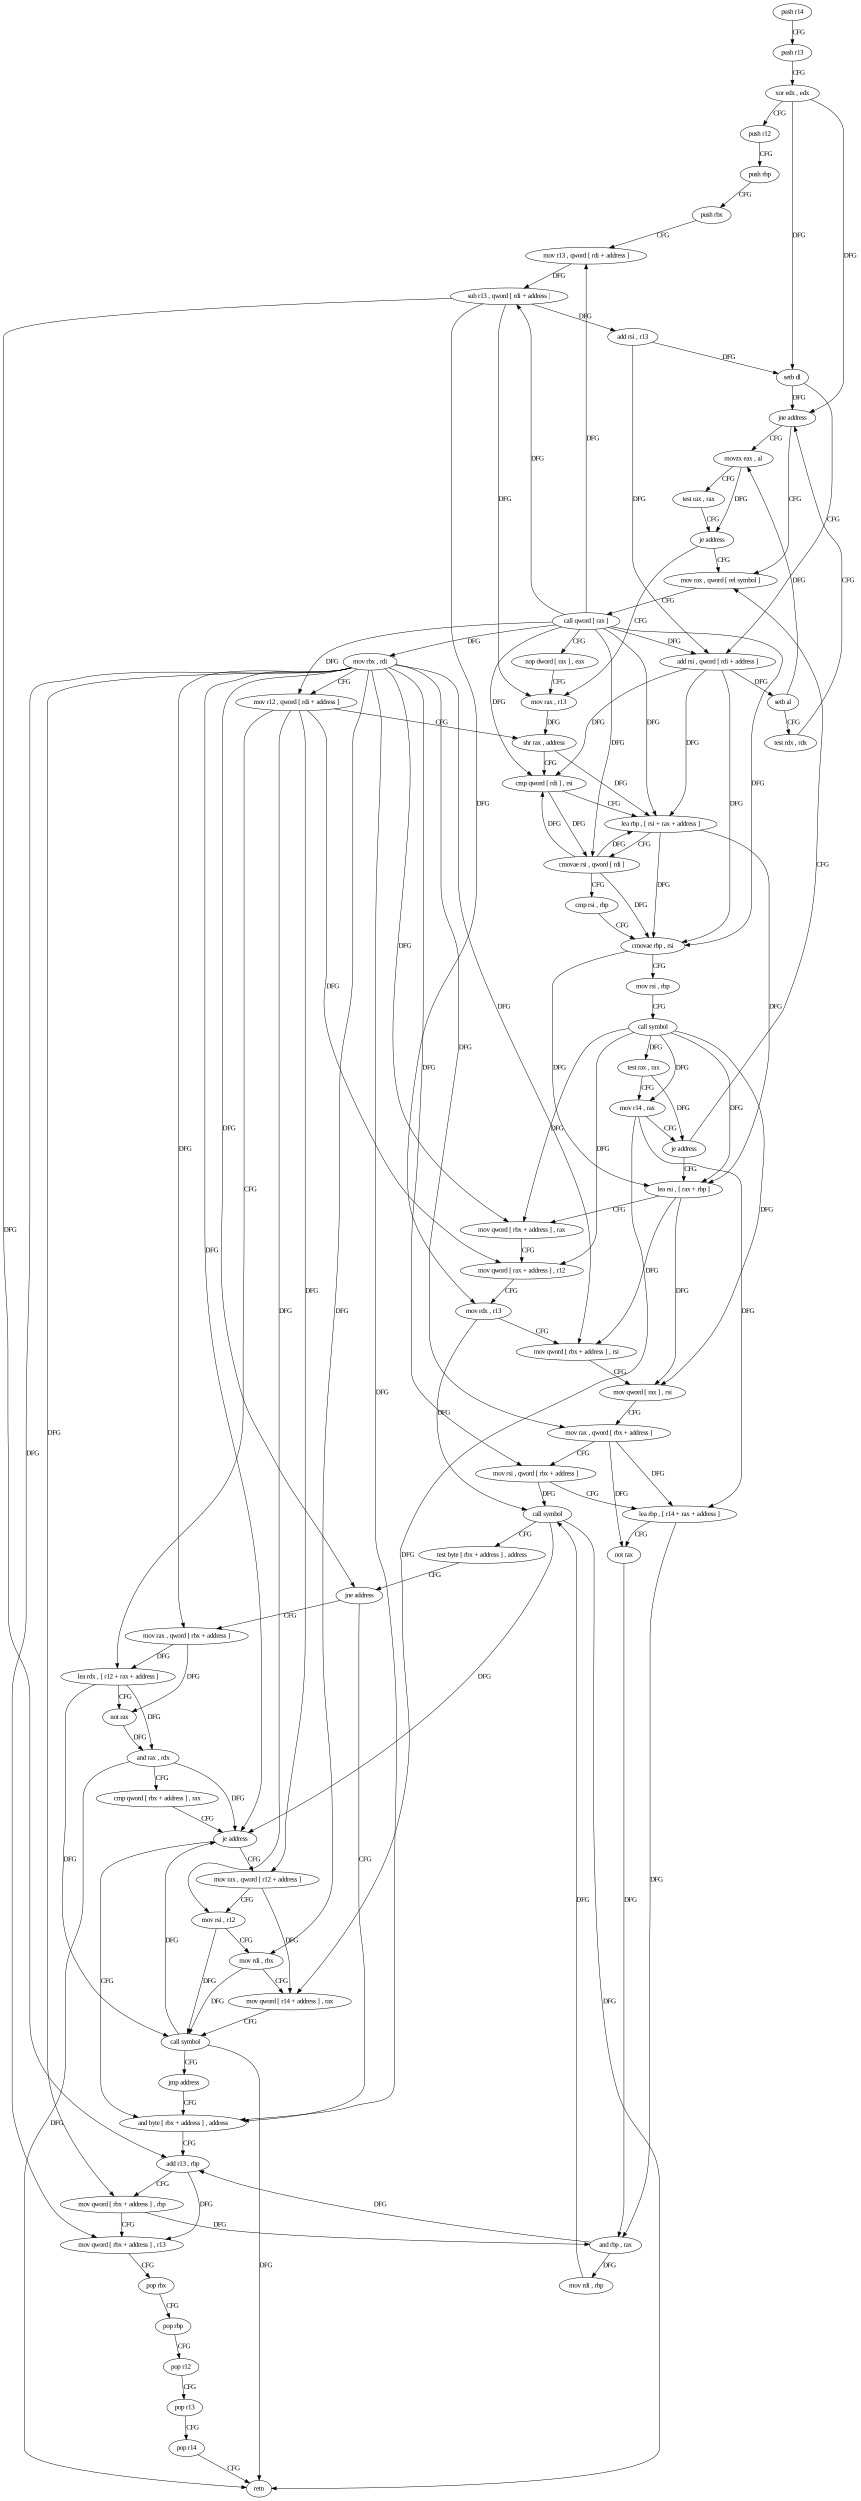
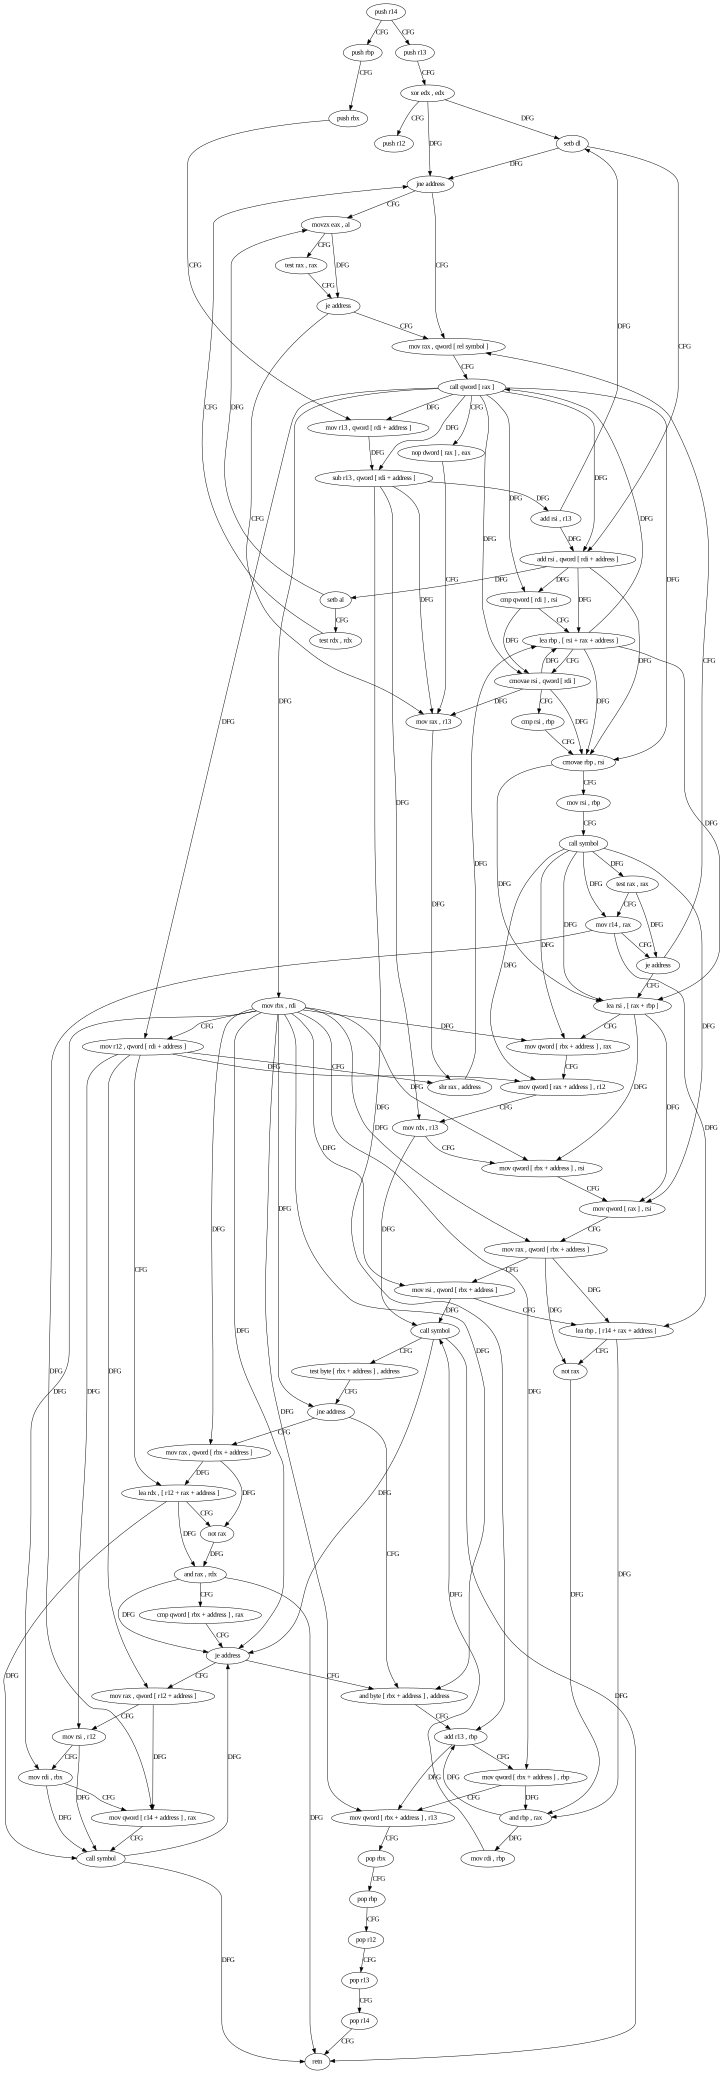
edge "push r12" -> "push rbp": now "push r14" -> "push rbp"
edge "call qword [ rax ]" -> "lea rbp , [ rsi + rax + address ]": reversed
edge "shr rax , address" -> "cmp qword [ rdi ] , rsi": removed, label "CFG"
edge "cmovae rsi , qword [ rdi ]" -> "cmp qword [ rdi ] , rsi": now "cmovae rsi , qword [ rdi ]" -> "mov rax , r13"
node "jmp address": removed
